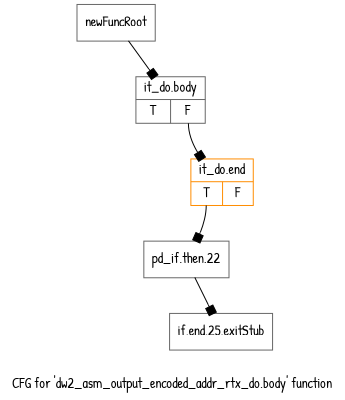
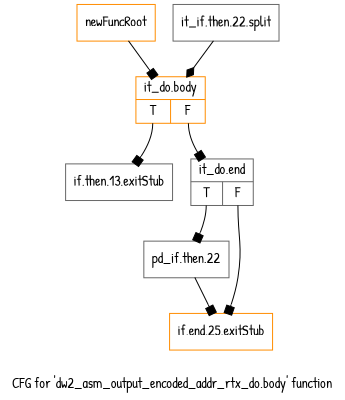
node "newFuncRoot": color gray40 -> darkorange
node "it_if.then.22.split": added
node "it_do.body": color gray40 -> darkorange
node "if.then.13.exitStub": added
node "it_do.end": color darkorange -> gray40
edge "it_do.end" -> "if.end.25.exitStub": added
node "if.end.25.exitStub": color gray40 -> darkorange
